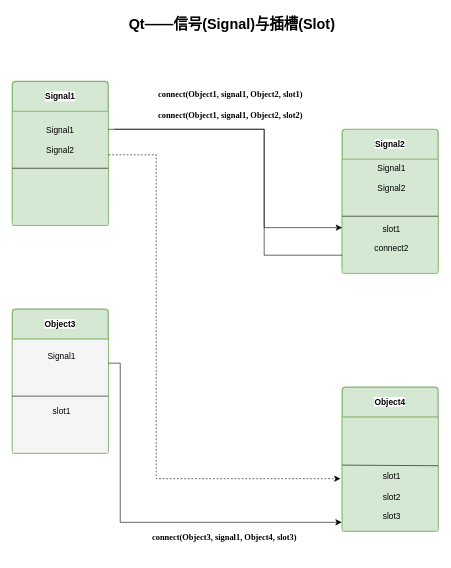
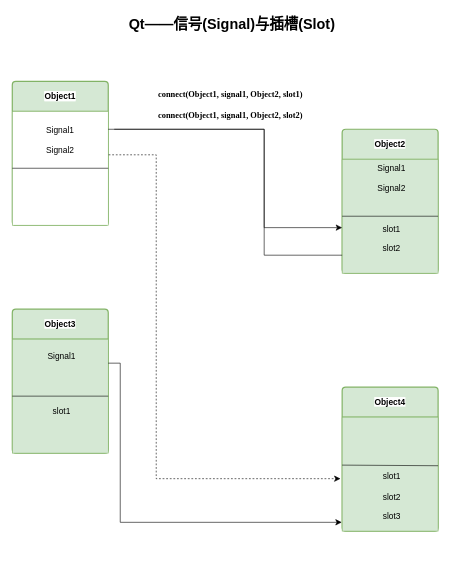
node "Signal1": label "Signal1" -> "Object1"
node "Signal2": label "Signal2" -> "Object2"
node "Signal1 Signal2": fillcolor #d5e8d4 -> #ffffff
node "Signal1 Signal2 slot1 connect2": label "Signal1 Signal2 slot1 connect2" -> "Signal1 Signal2 slot1 slot2"
node "Signal1 slot1": fillcolor #f5f5f5 -> #d5e8d4
node "connect(Object3, signal1, Object4, slot3)": removed
